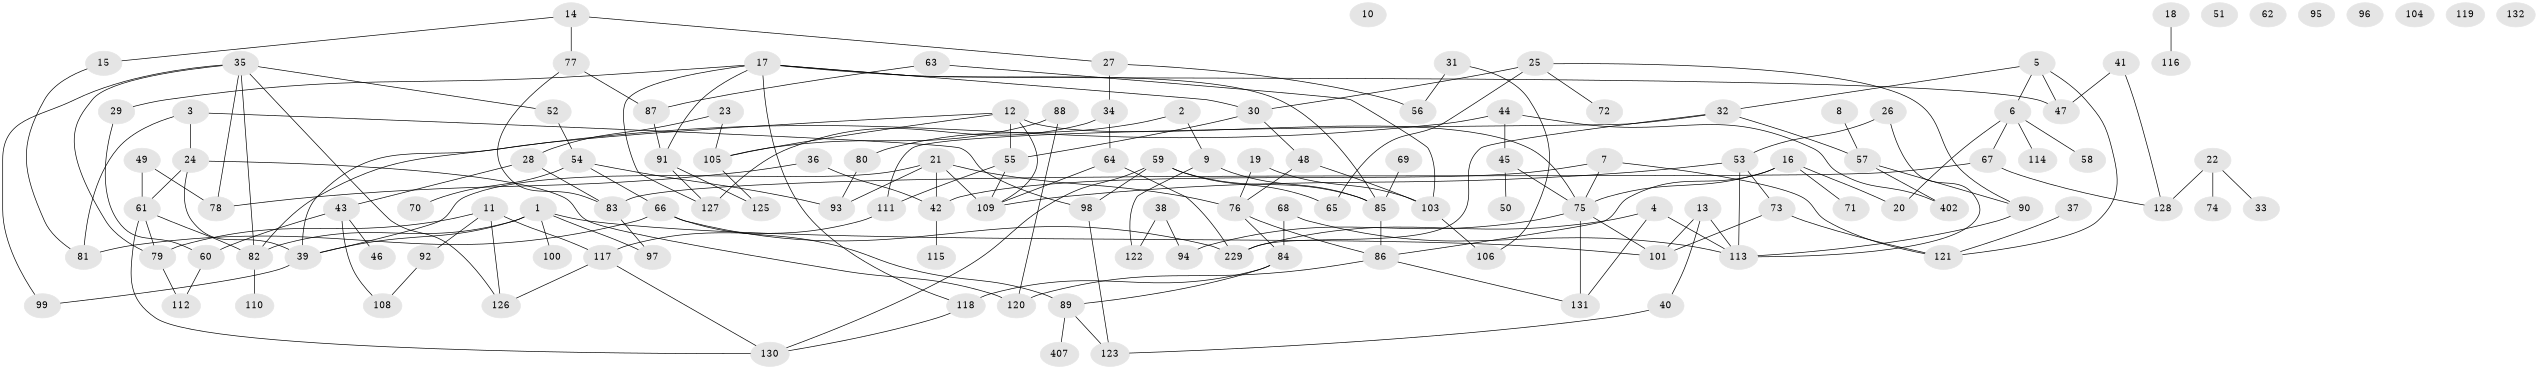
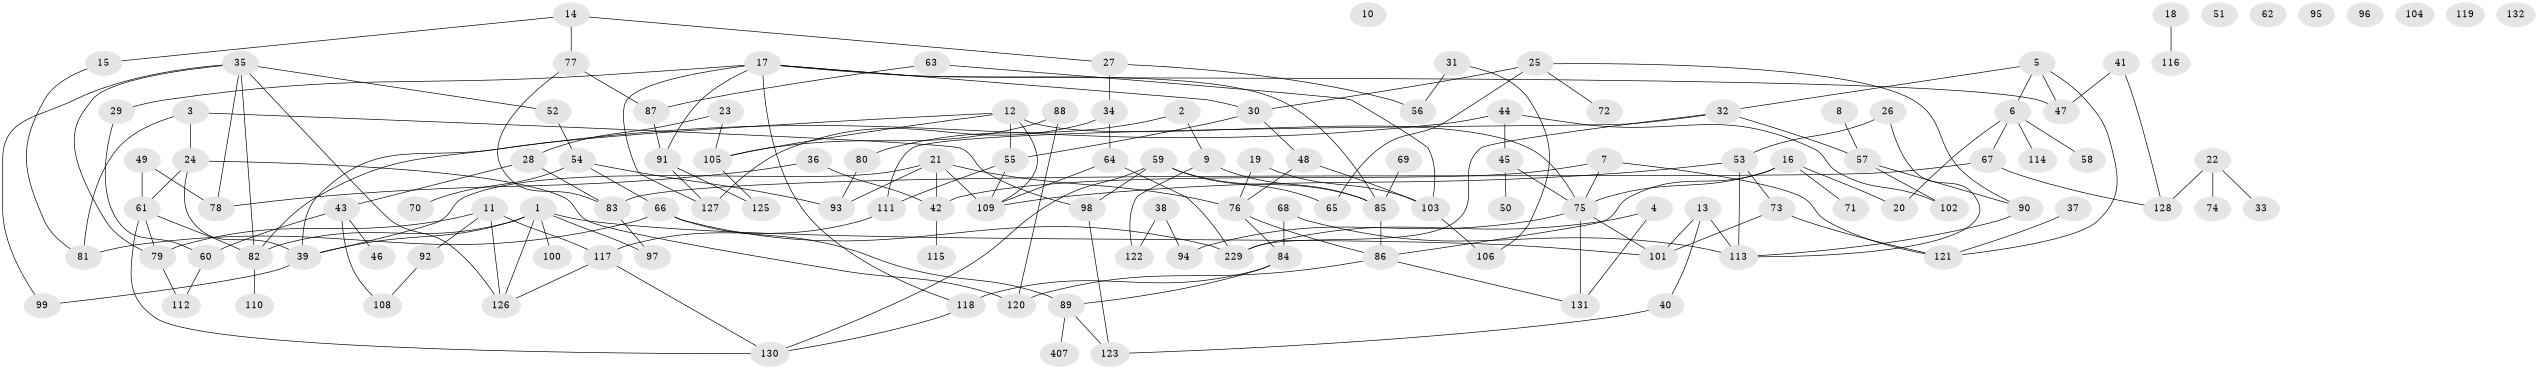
node "402": label "402" -> "102"
edge "4" -- "113": removed
edge "1" -- "126": added
